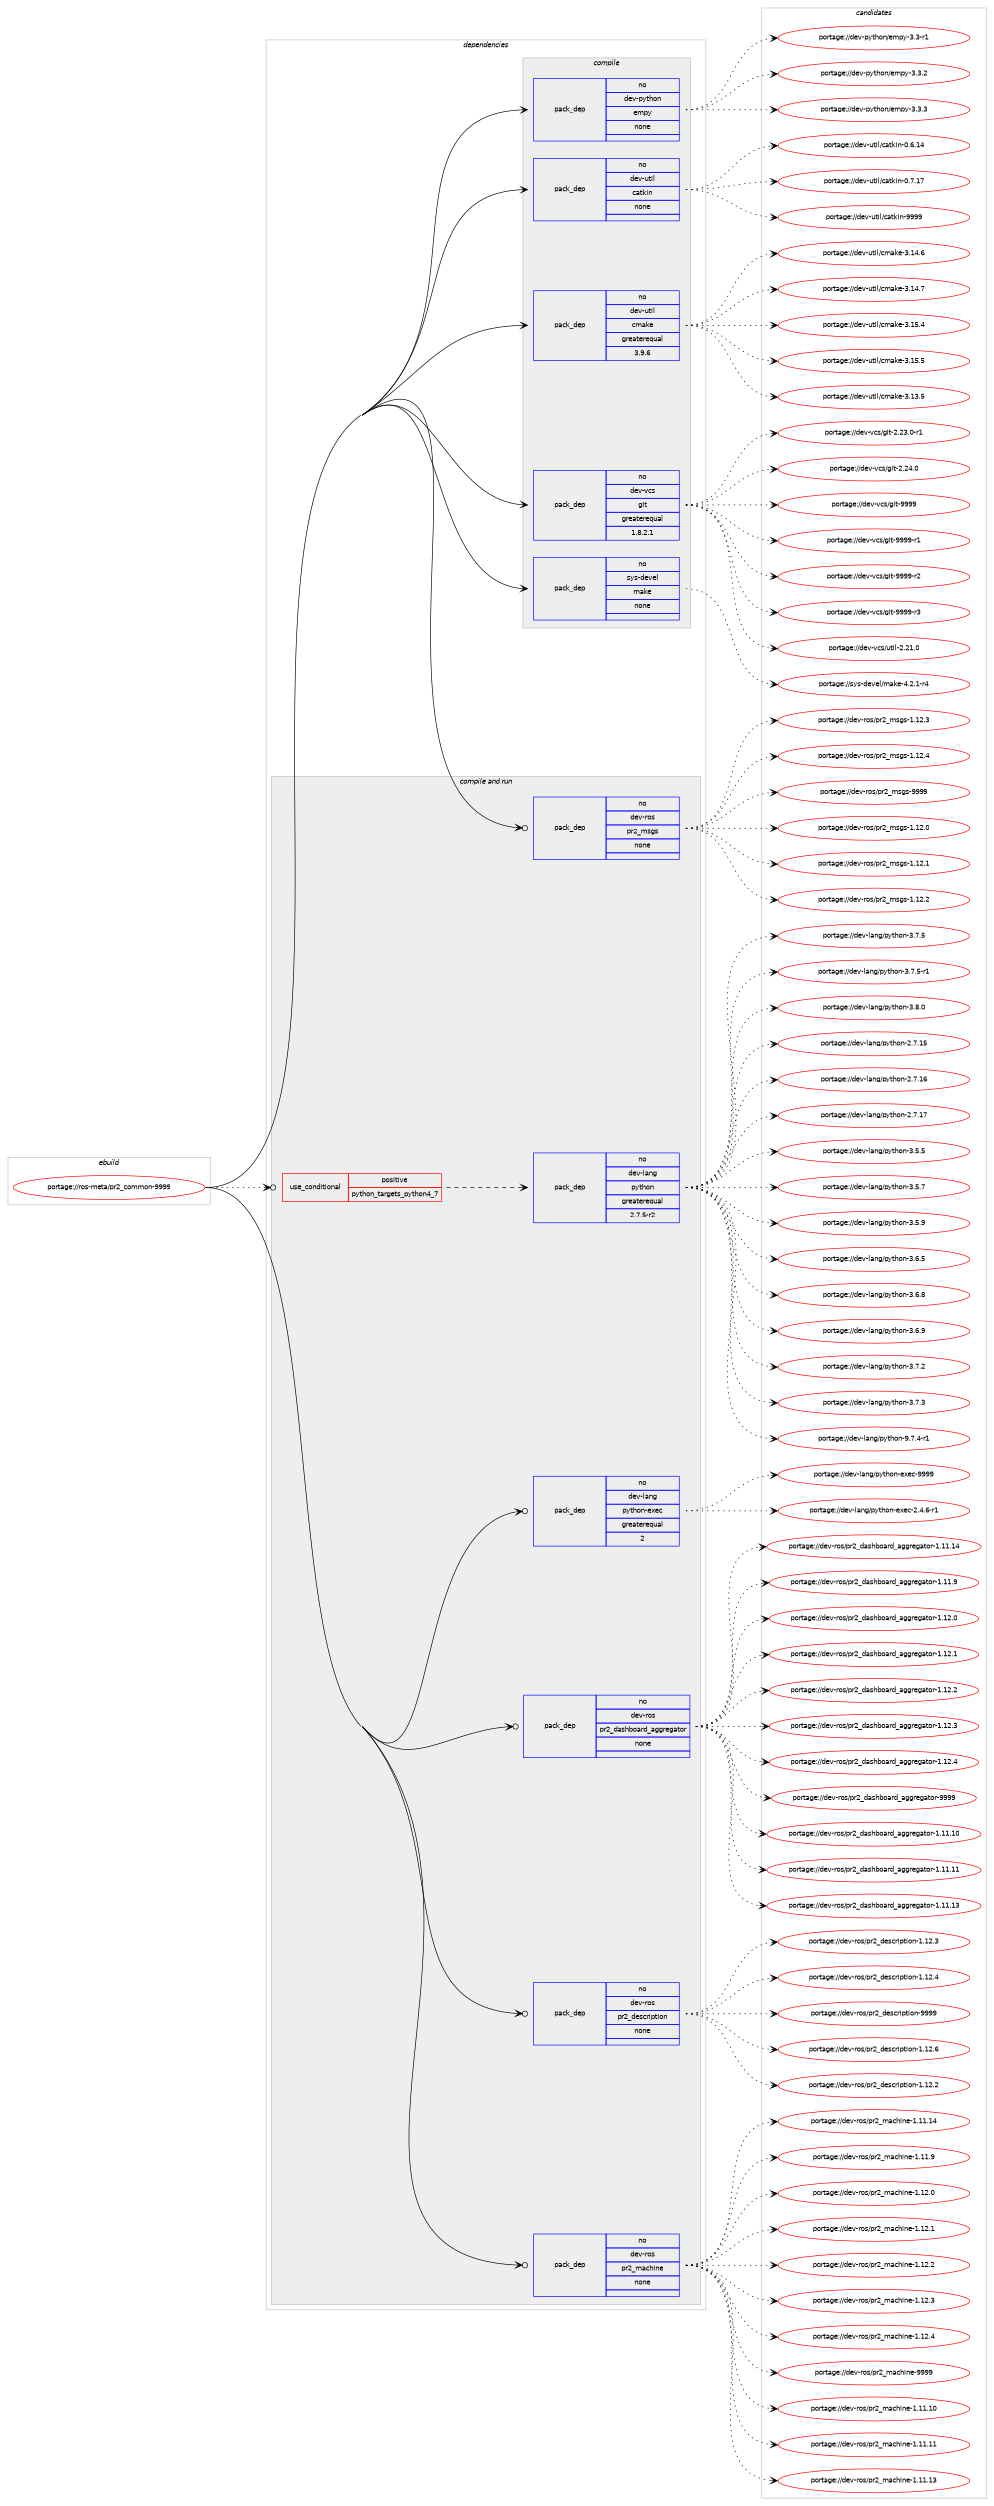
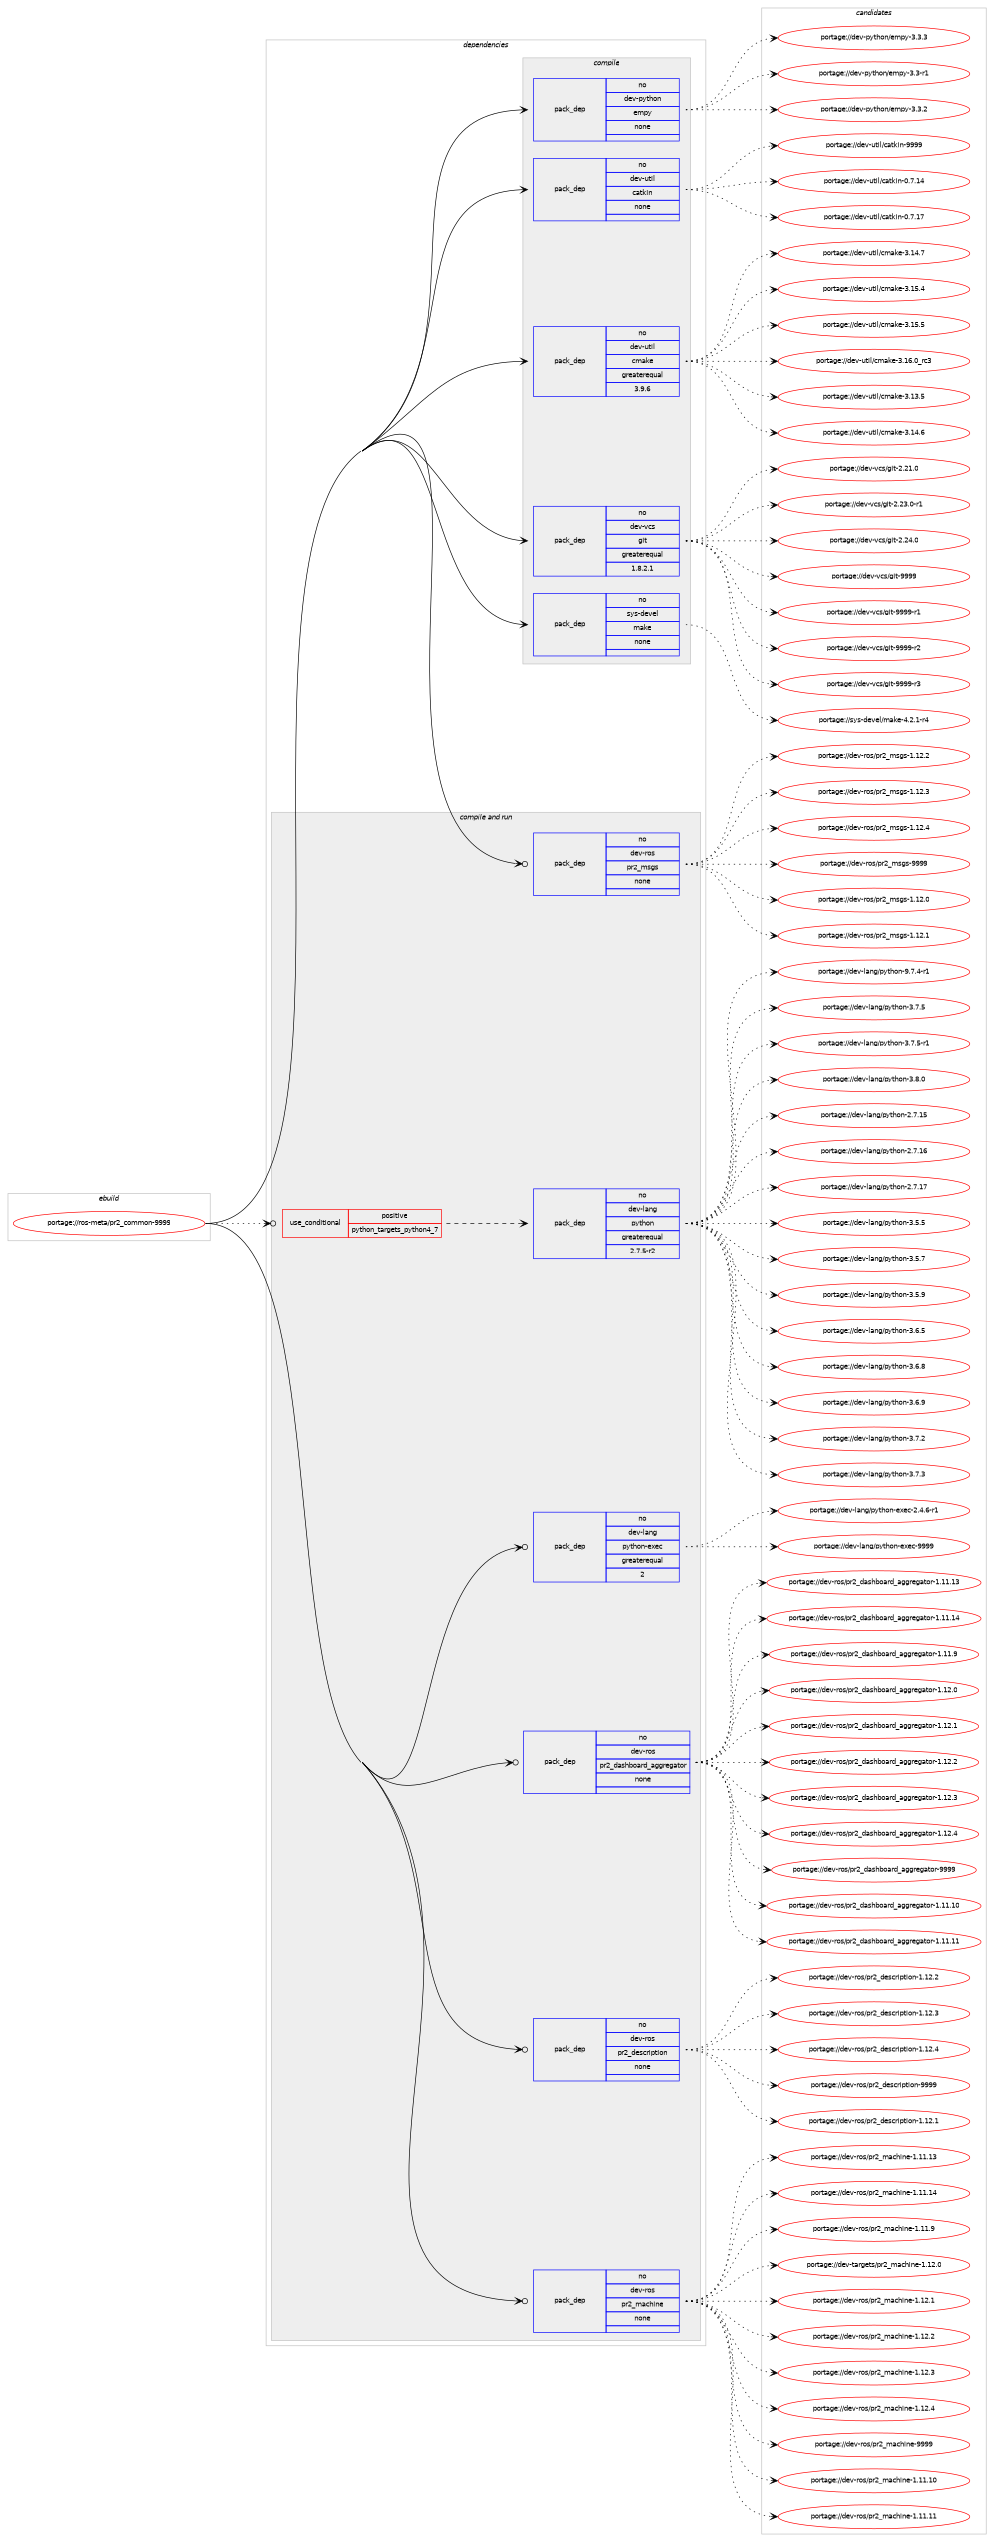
node "portage://dev-util/catkin-0.6.14": label "portage://dev-util/catkin-0.6.14" -> "portage://dev-util/catkin-0.7.14"
node "portage://dev-util/cmake-3.16.0_rc3": added
node "portage://dev-vcs/util-2.21.0": label "portage://dev-vcs/util-2.21.0" -> "portage://dev-vcs/git-2.21.0"
node "portage://dev-ros/pr2_description-1.12.6": label "portage://dev-ros/pr2_description-1.12.6" -> "portage://dev-ros/pr2_description-1.12.1"
node "portage://dev-ros/pr2_machine-1.12.0": label "portage://dev-ros/pr2_machine-1.12.0" -> "portage://dev-targets/pr2_machine-1.12.0"
